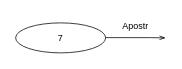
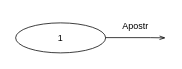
node "7": label "7" -> "1"
